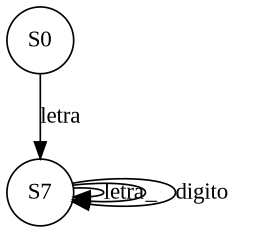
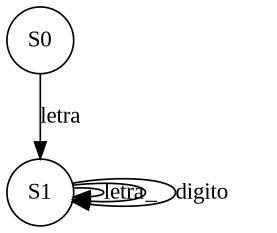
node "S7": label "S7" -> "S1"
